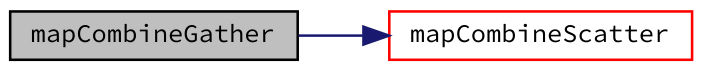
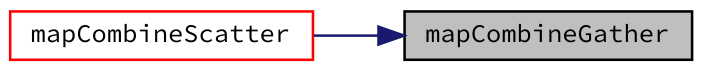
edge "mapCombineGather" -> "mapCombineScatter": reversed
